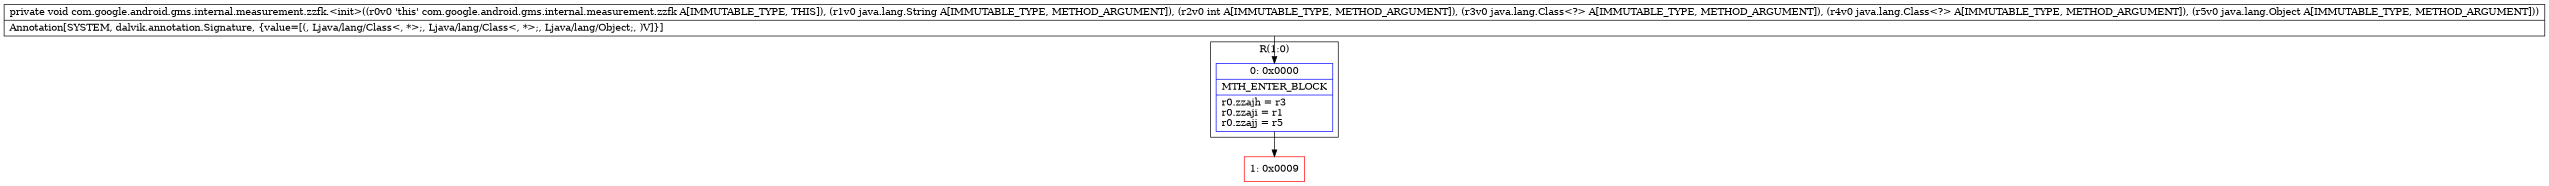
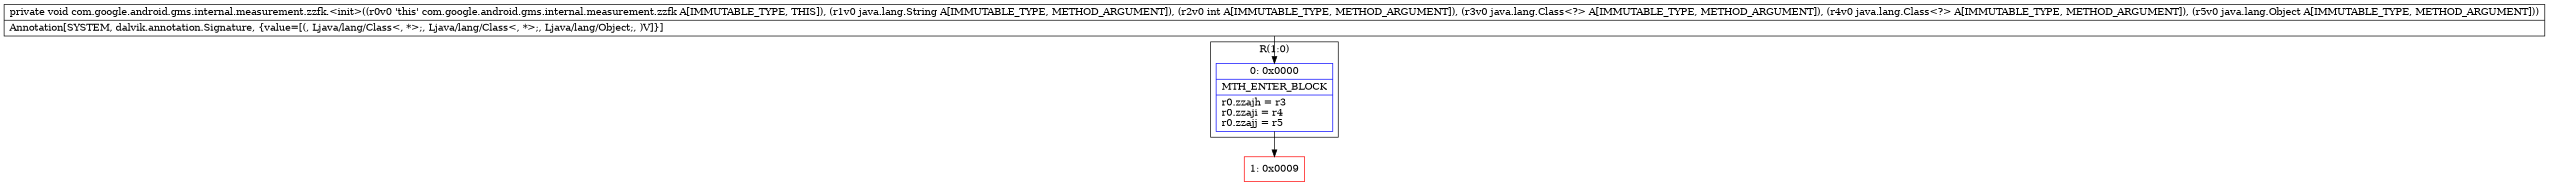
node "0: 0x0000": text "r0.zzaji = r1" -> "r0.zzaji = r4"
